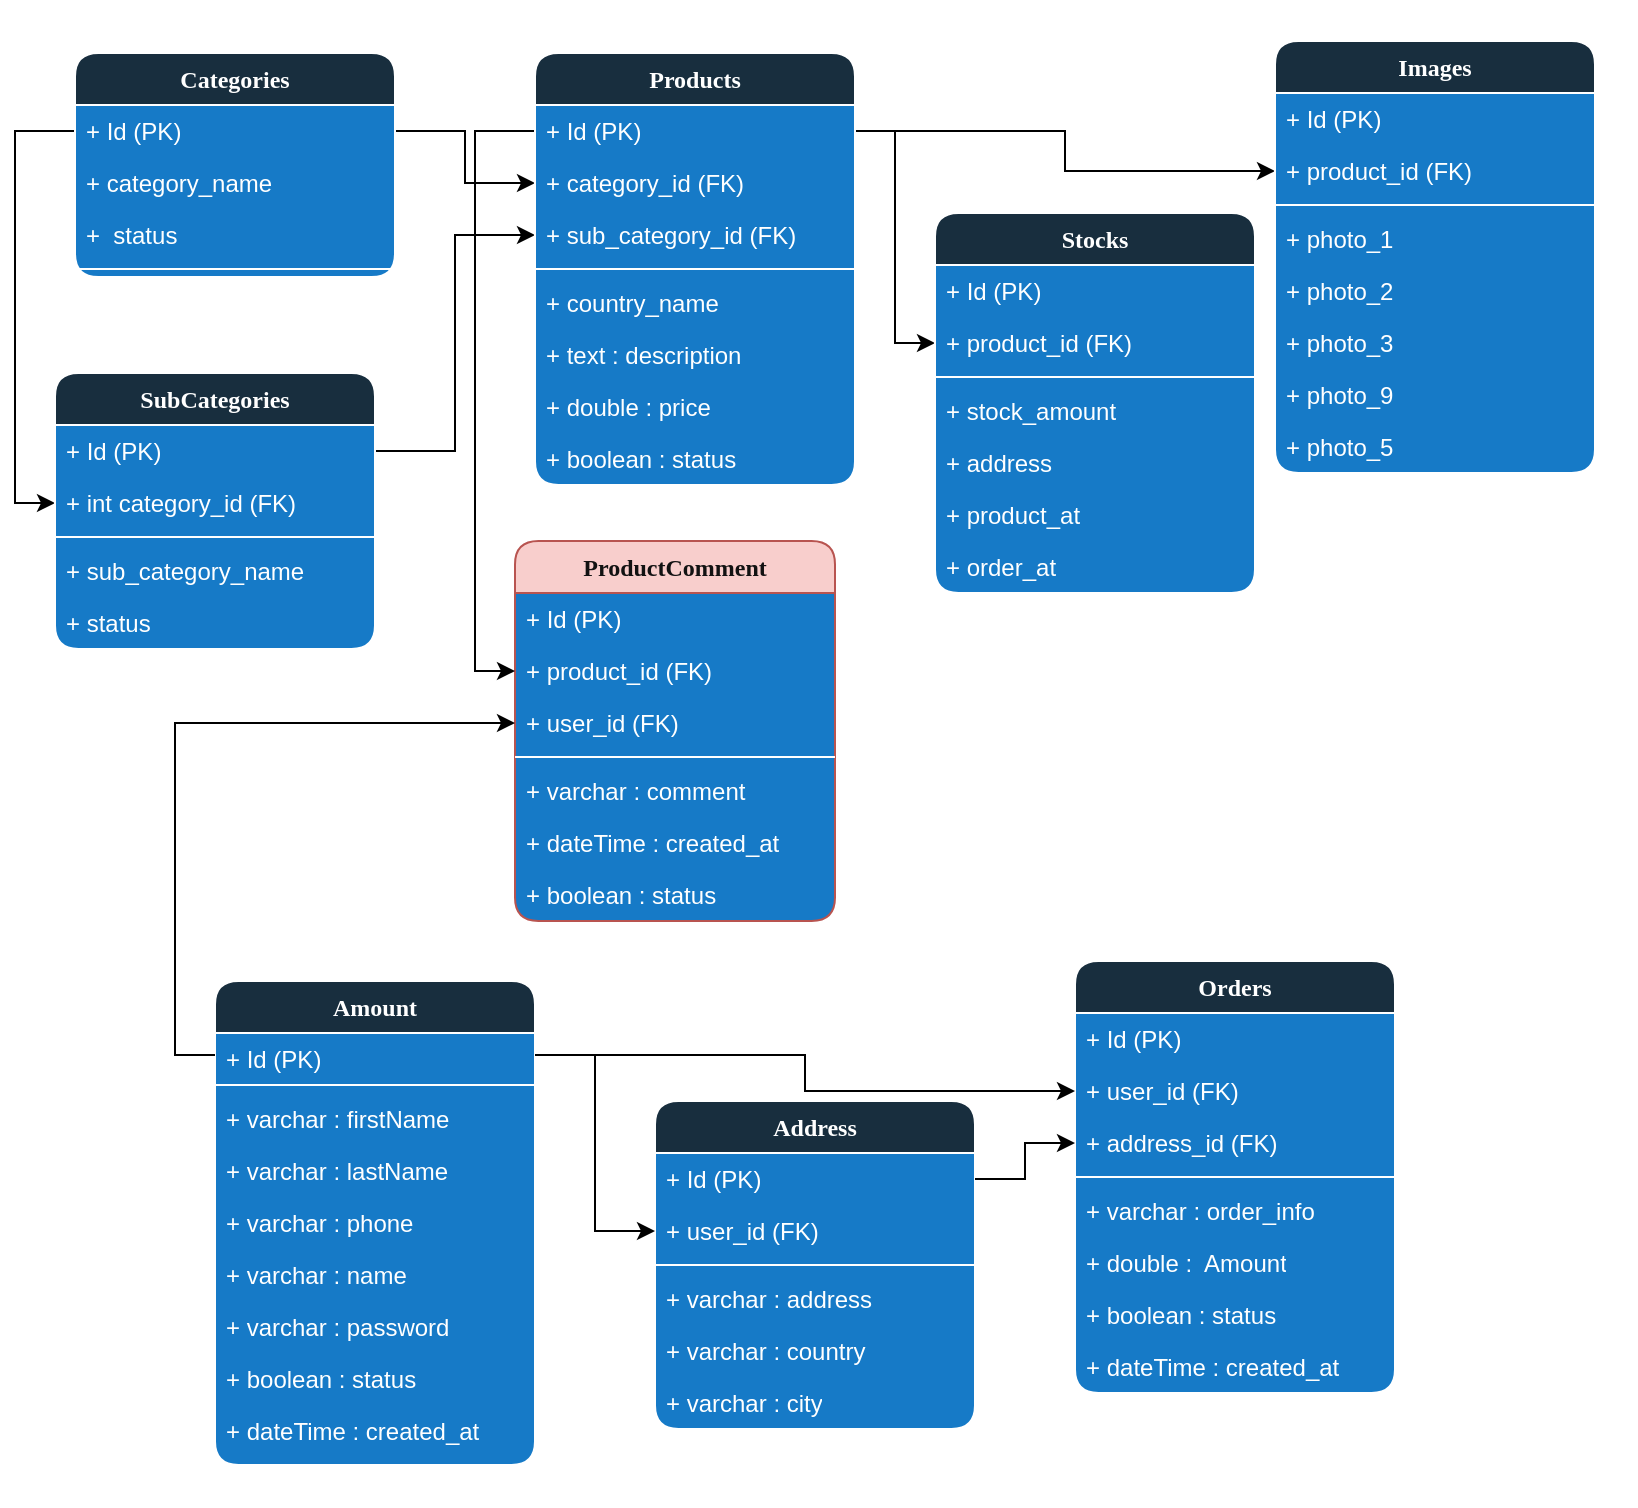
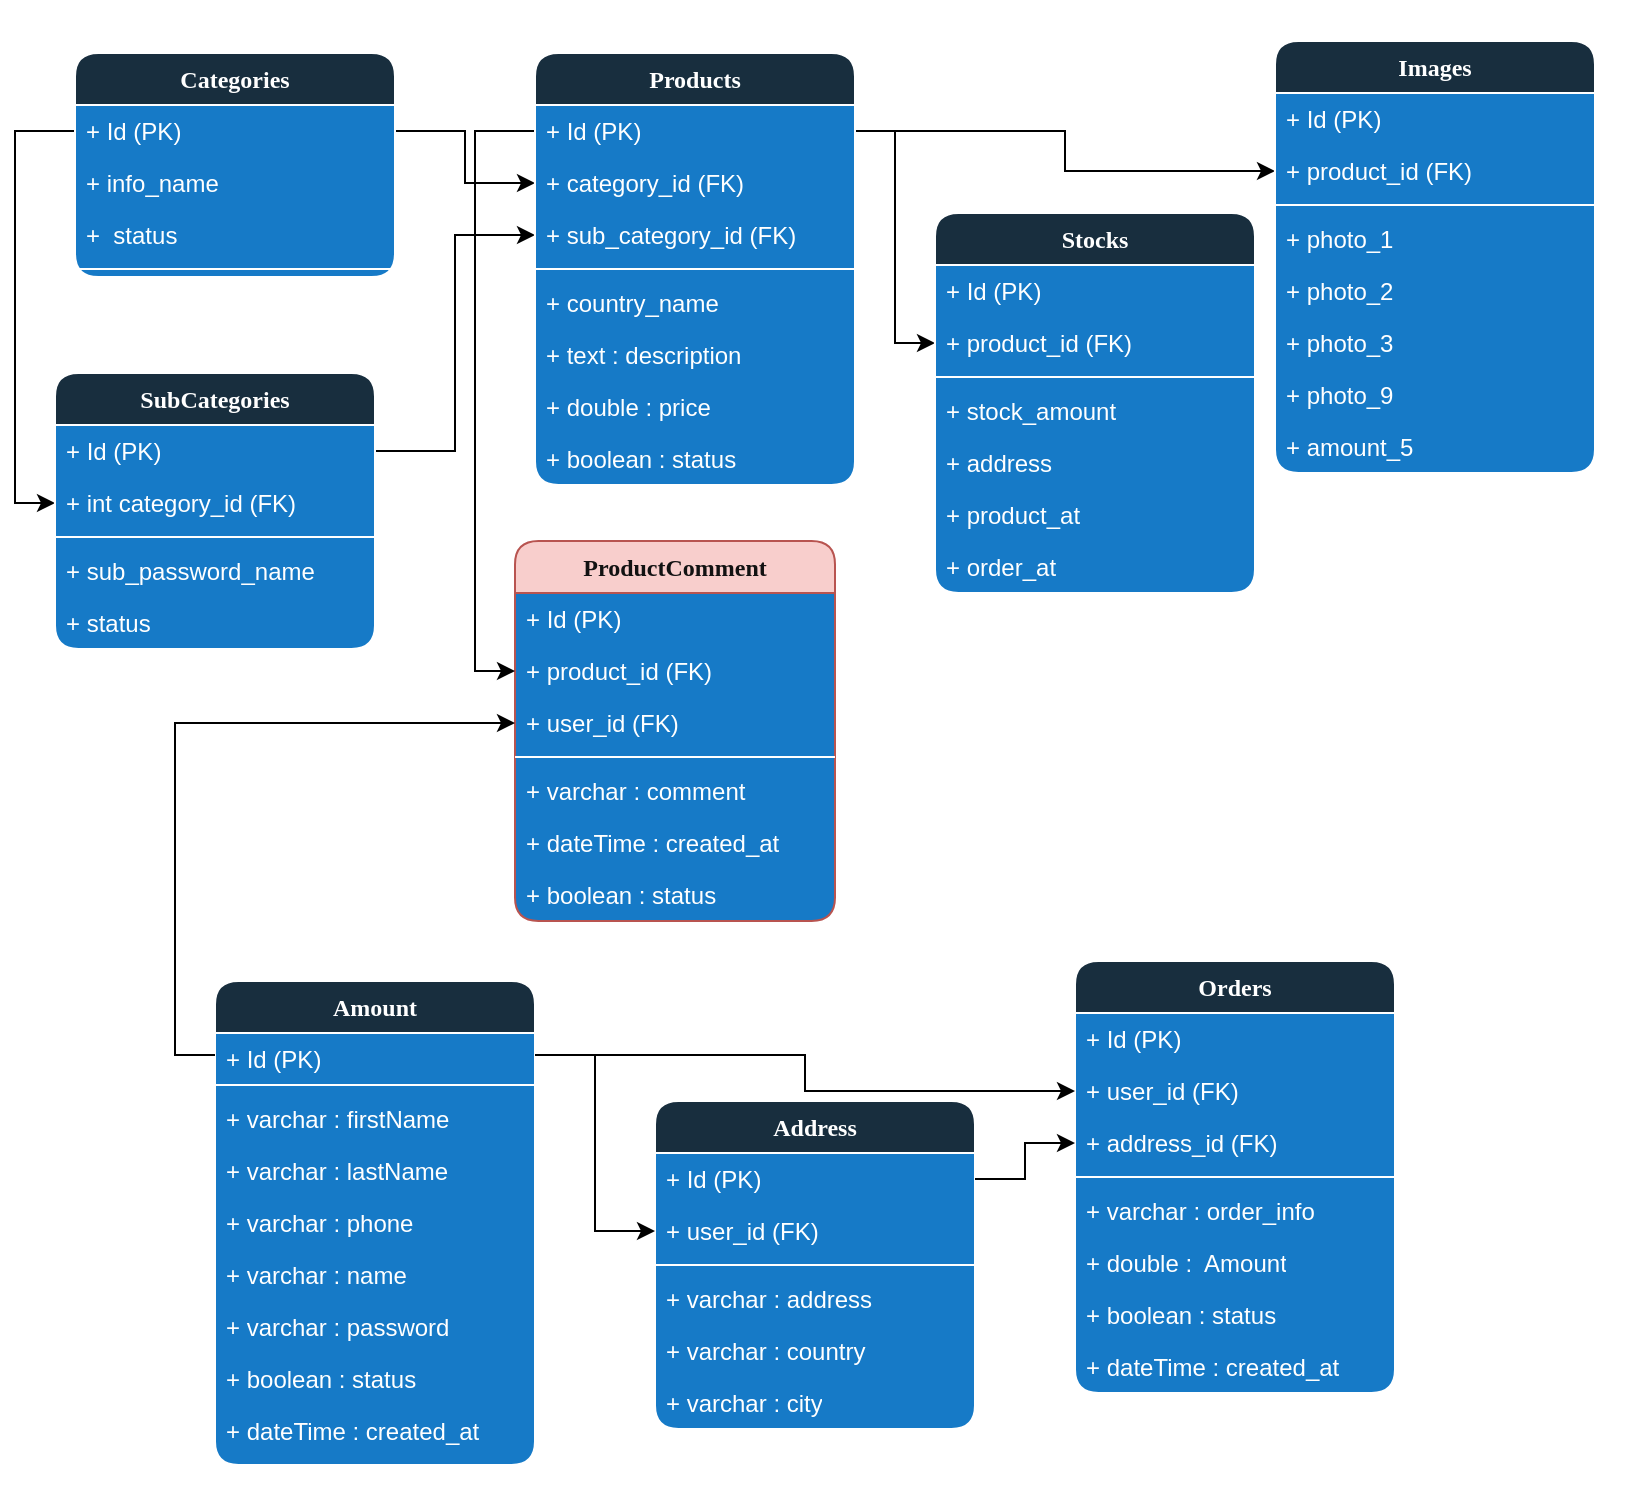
node "+ category_name": label "+ category_name" -> "+ info_name"
node "+ photo_5": label "+ photo_5" -> "+ amount_5"
node "+ sub_category_name": label "+ sub_category_name" -> "+ sub_password_name"
